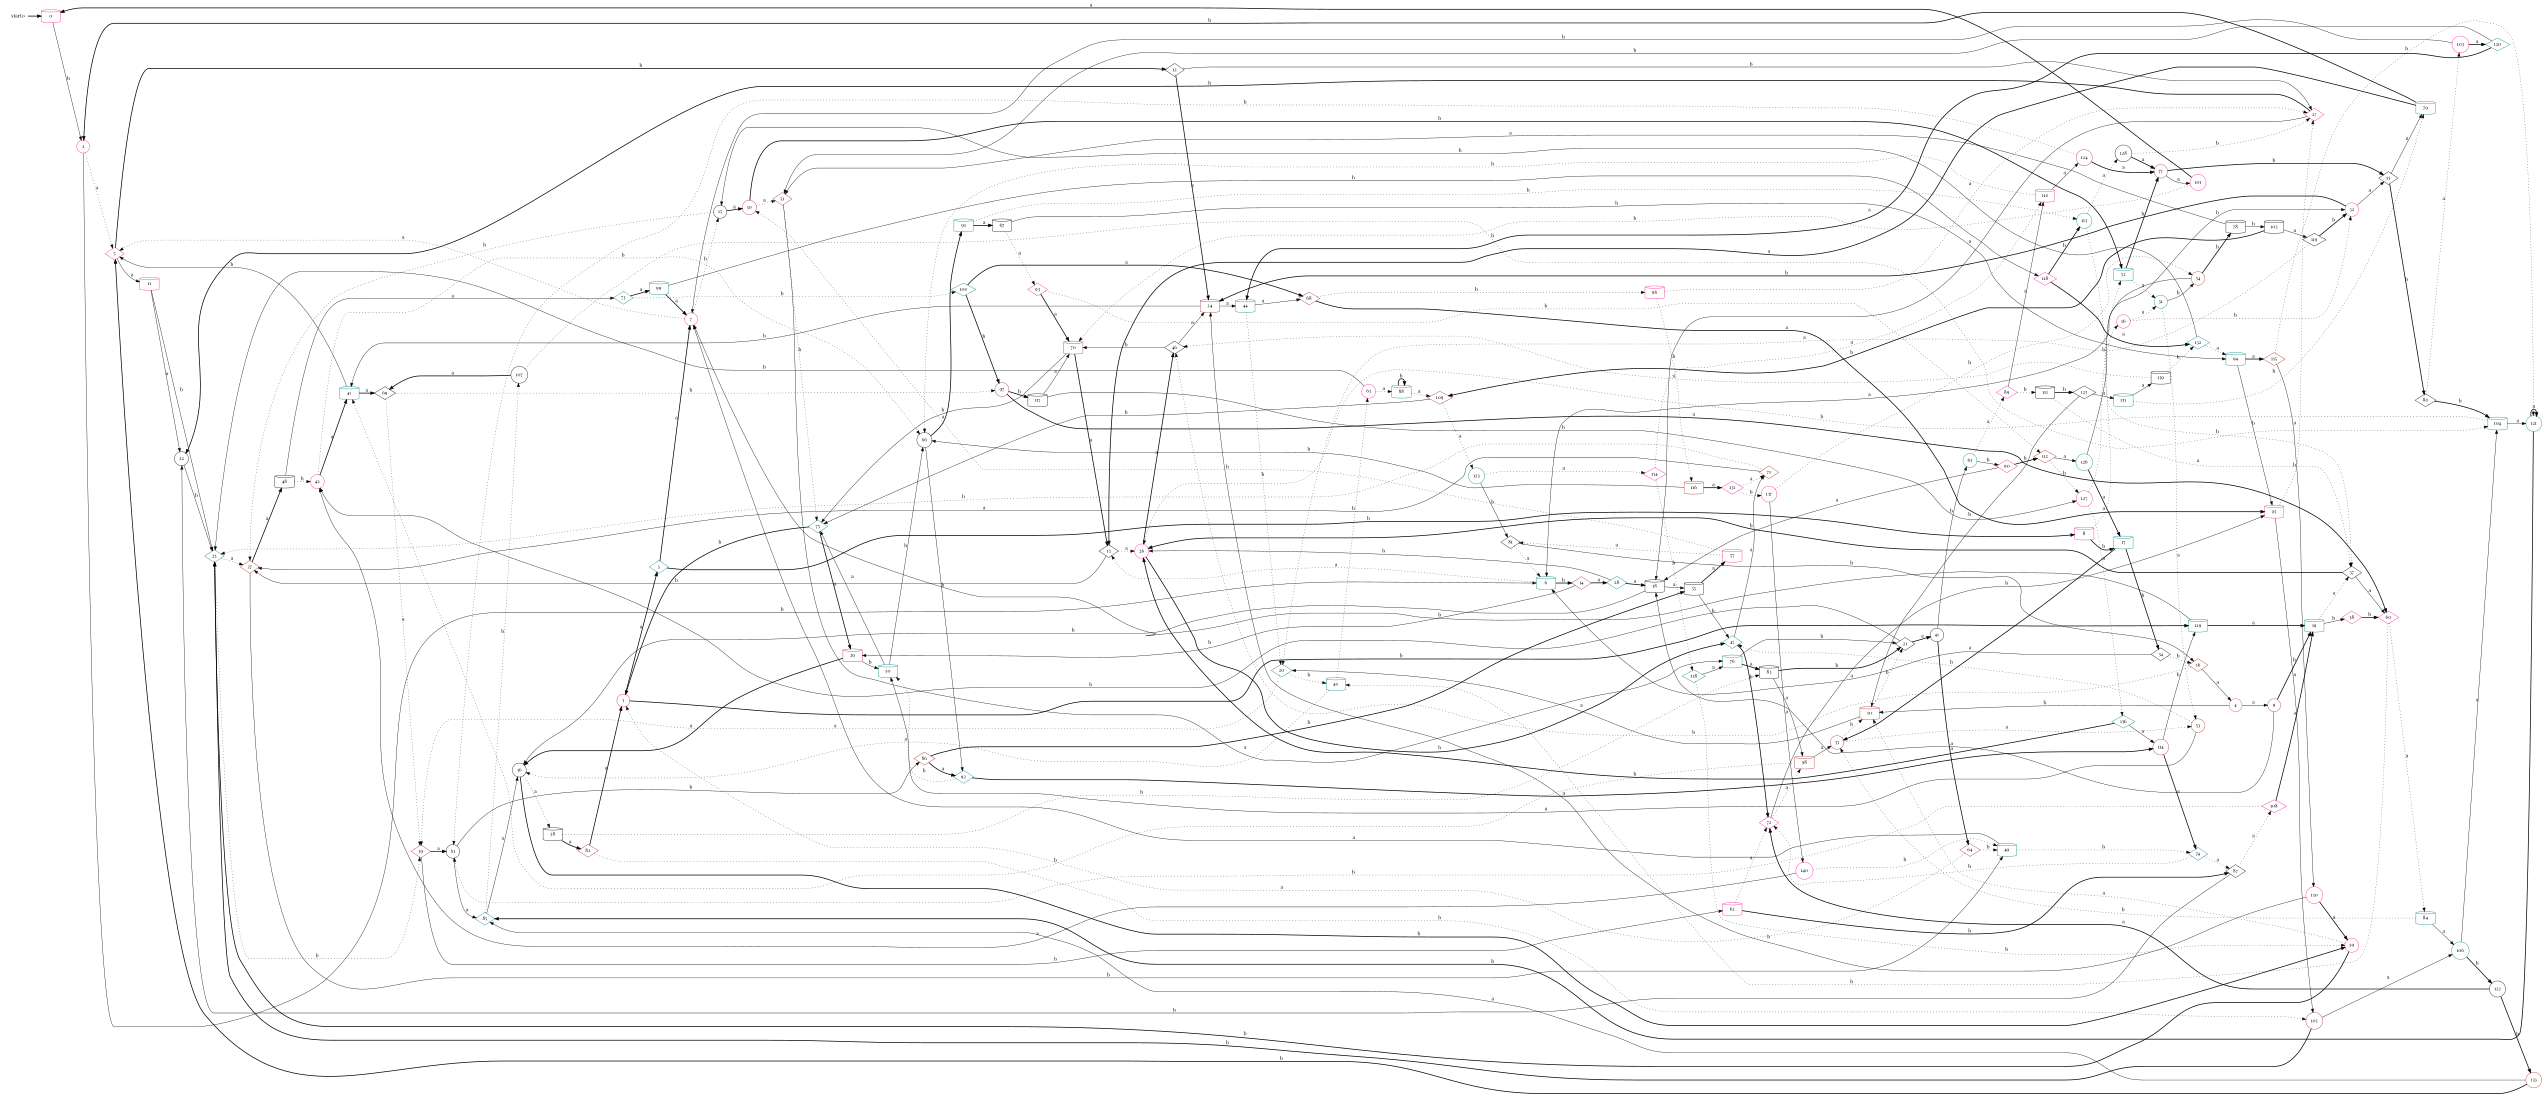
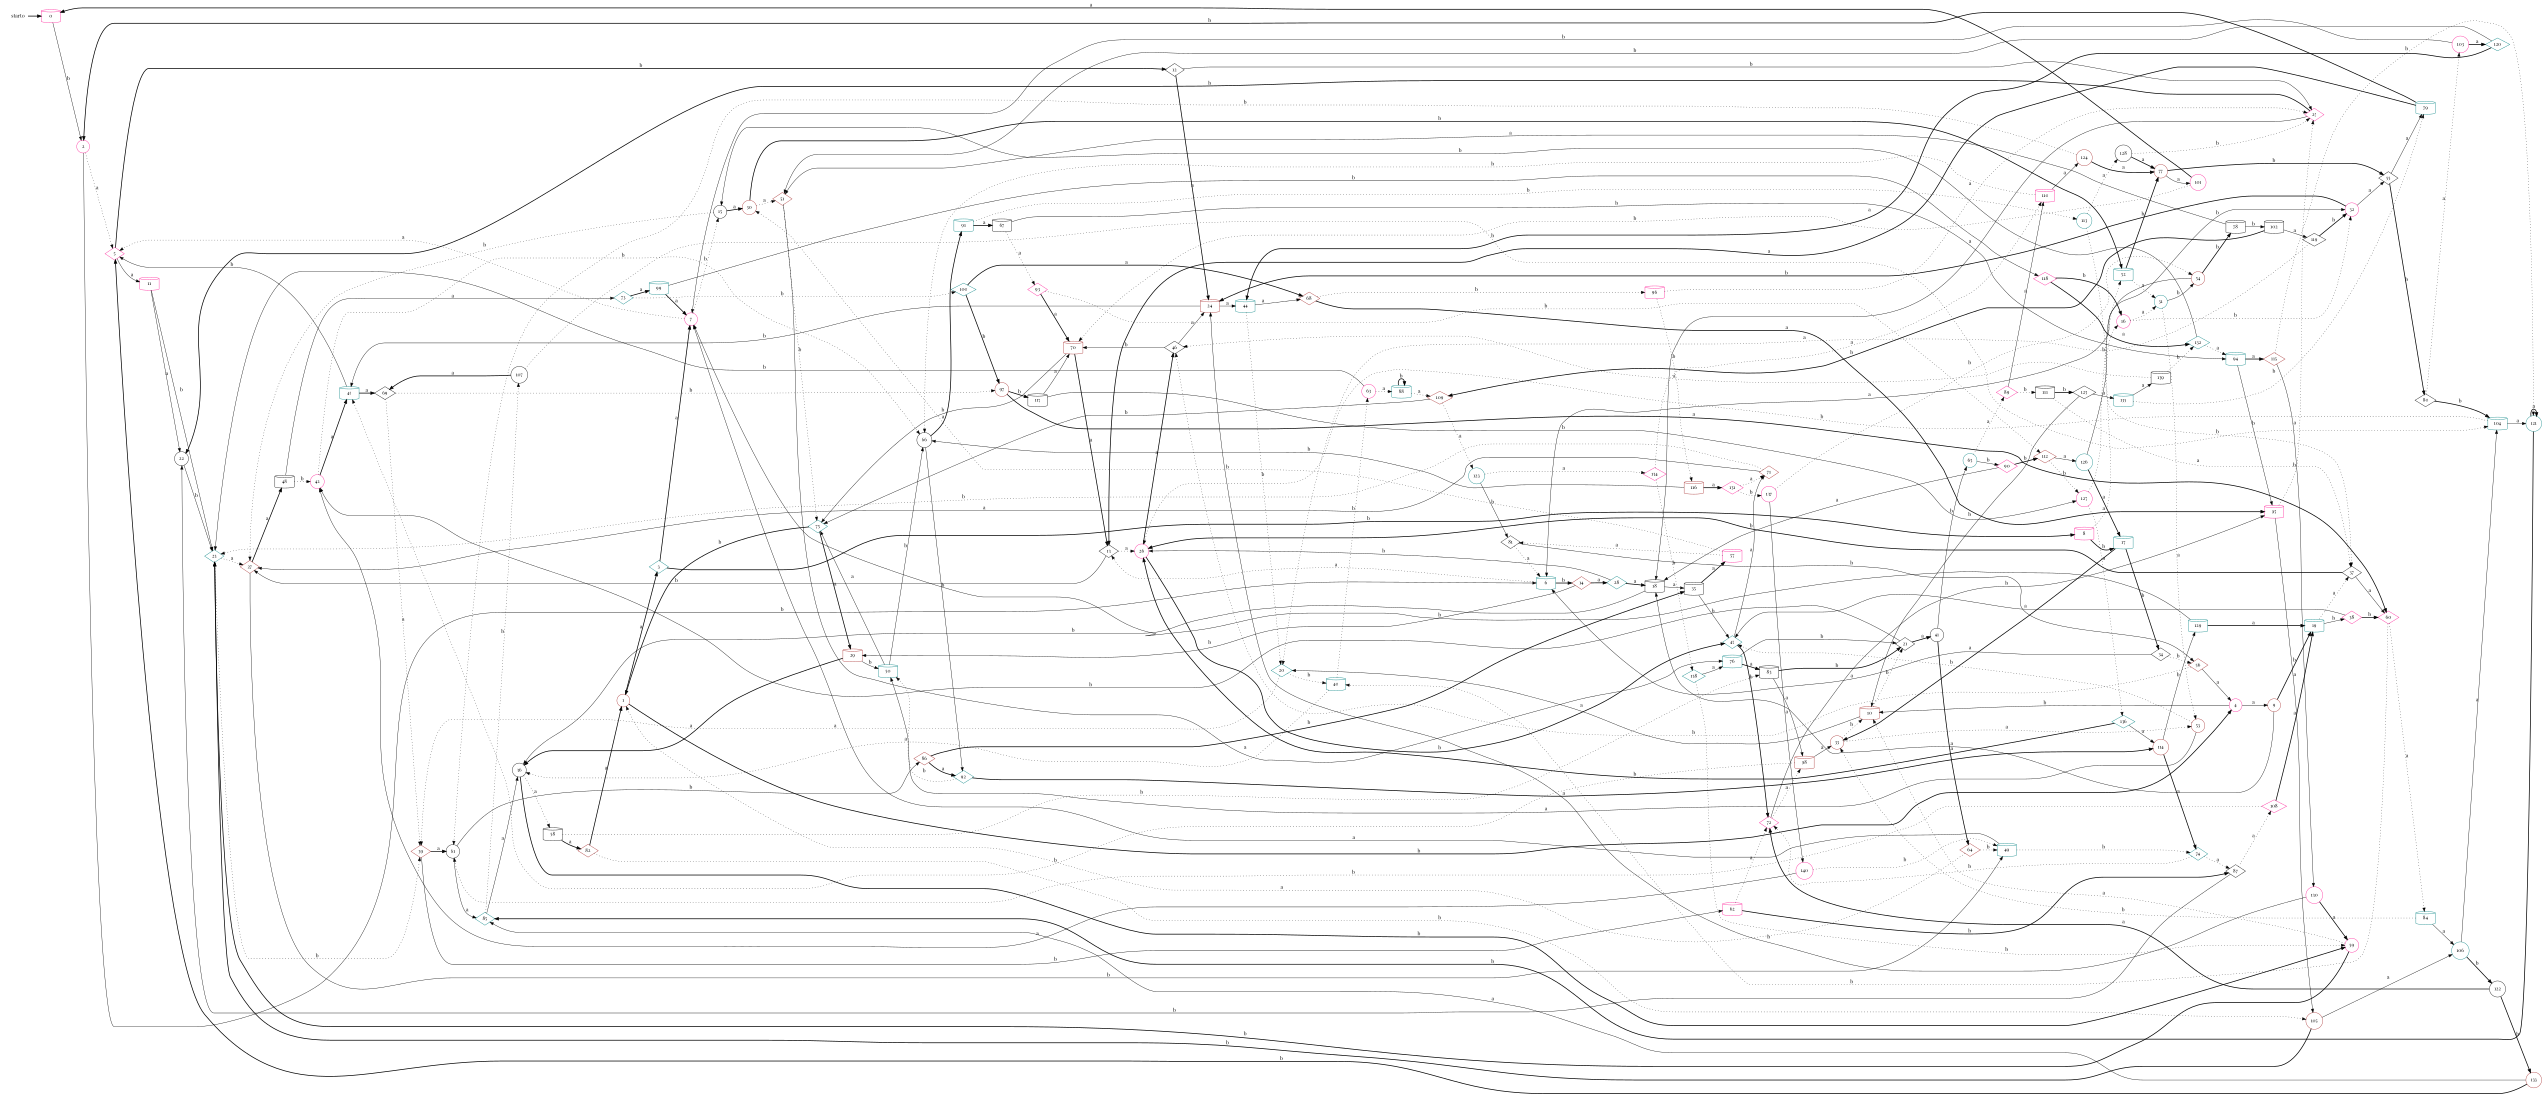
edge "118" -> "113": now "118" -> "16"
edge "38" -> "47": added, label "a"
edge "1" -> "129": now "1" -> "4"
